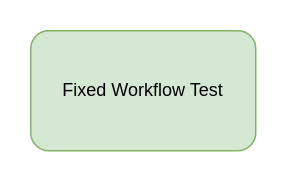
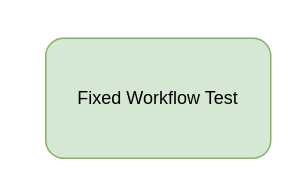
node "Fixed Workflow Test": moved (143, 91) -> (158, 98)
